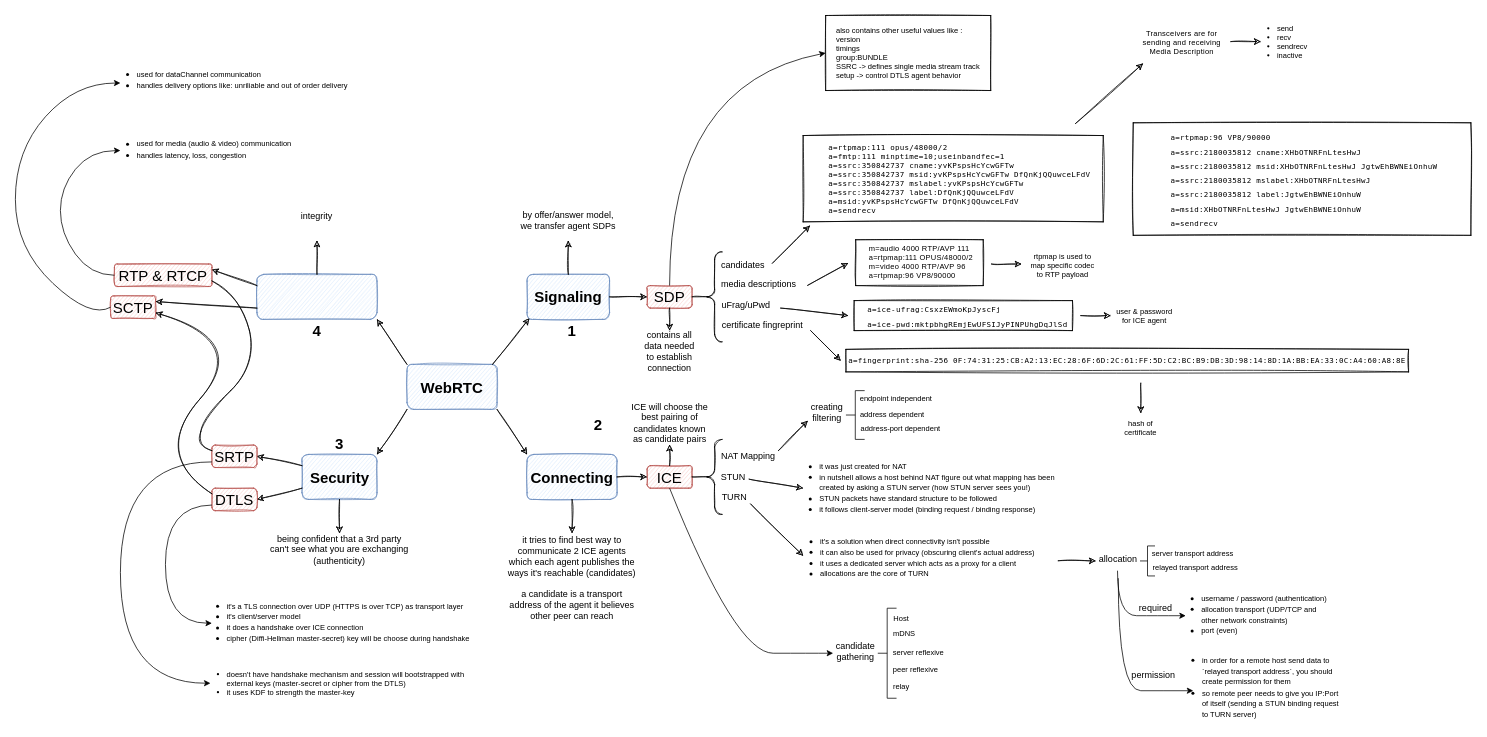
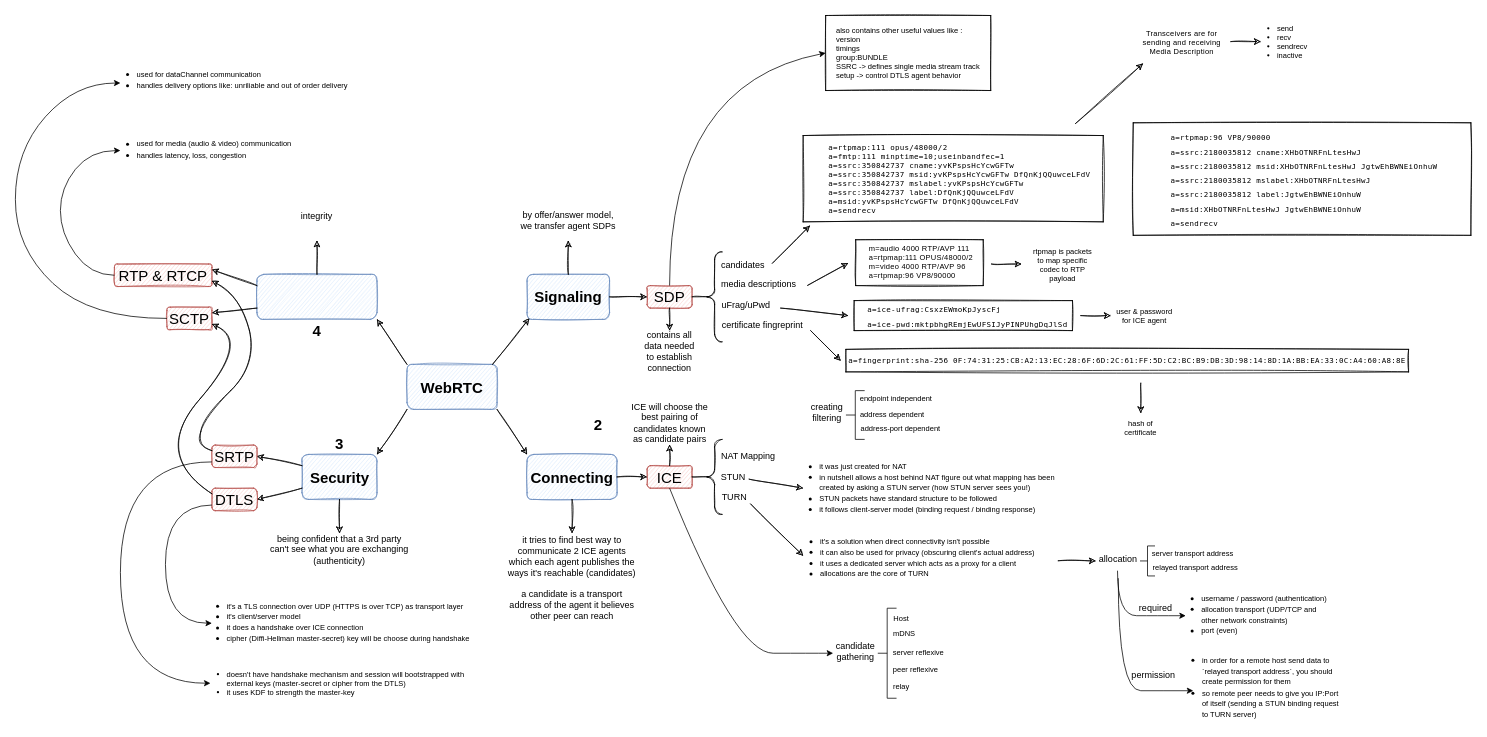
node "rtpmap is used to map specific codec to RTP payload": label "rtpmap is used to map specific codec to RTP payload" -> "rtpmap is packets to map specific codec to RTP payload"
edge "RTP & RTCP" -- "SRTP": arrowhead none -> classic
node "SCTP": moved (133, 307) -> (189, 318)
node "1": removed
edge "NAT Mapping" -> "creating filtering": removed
